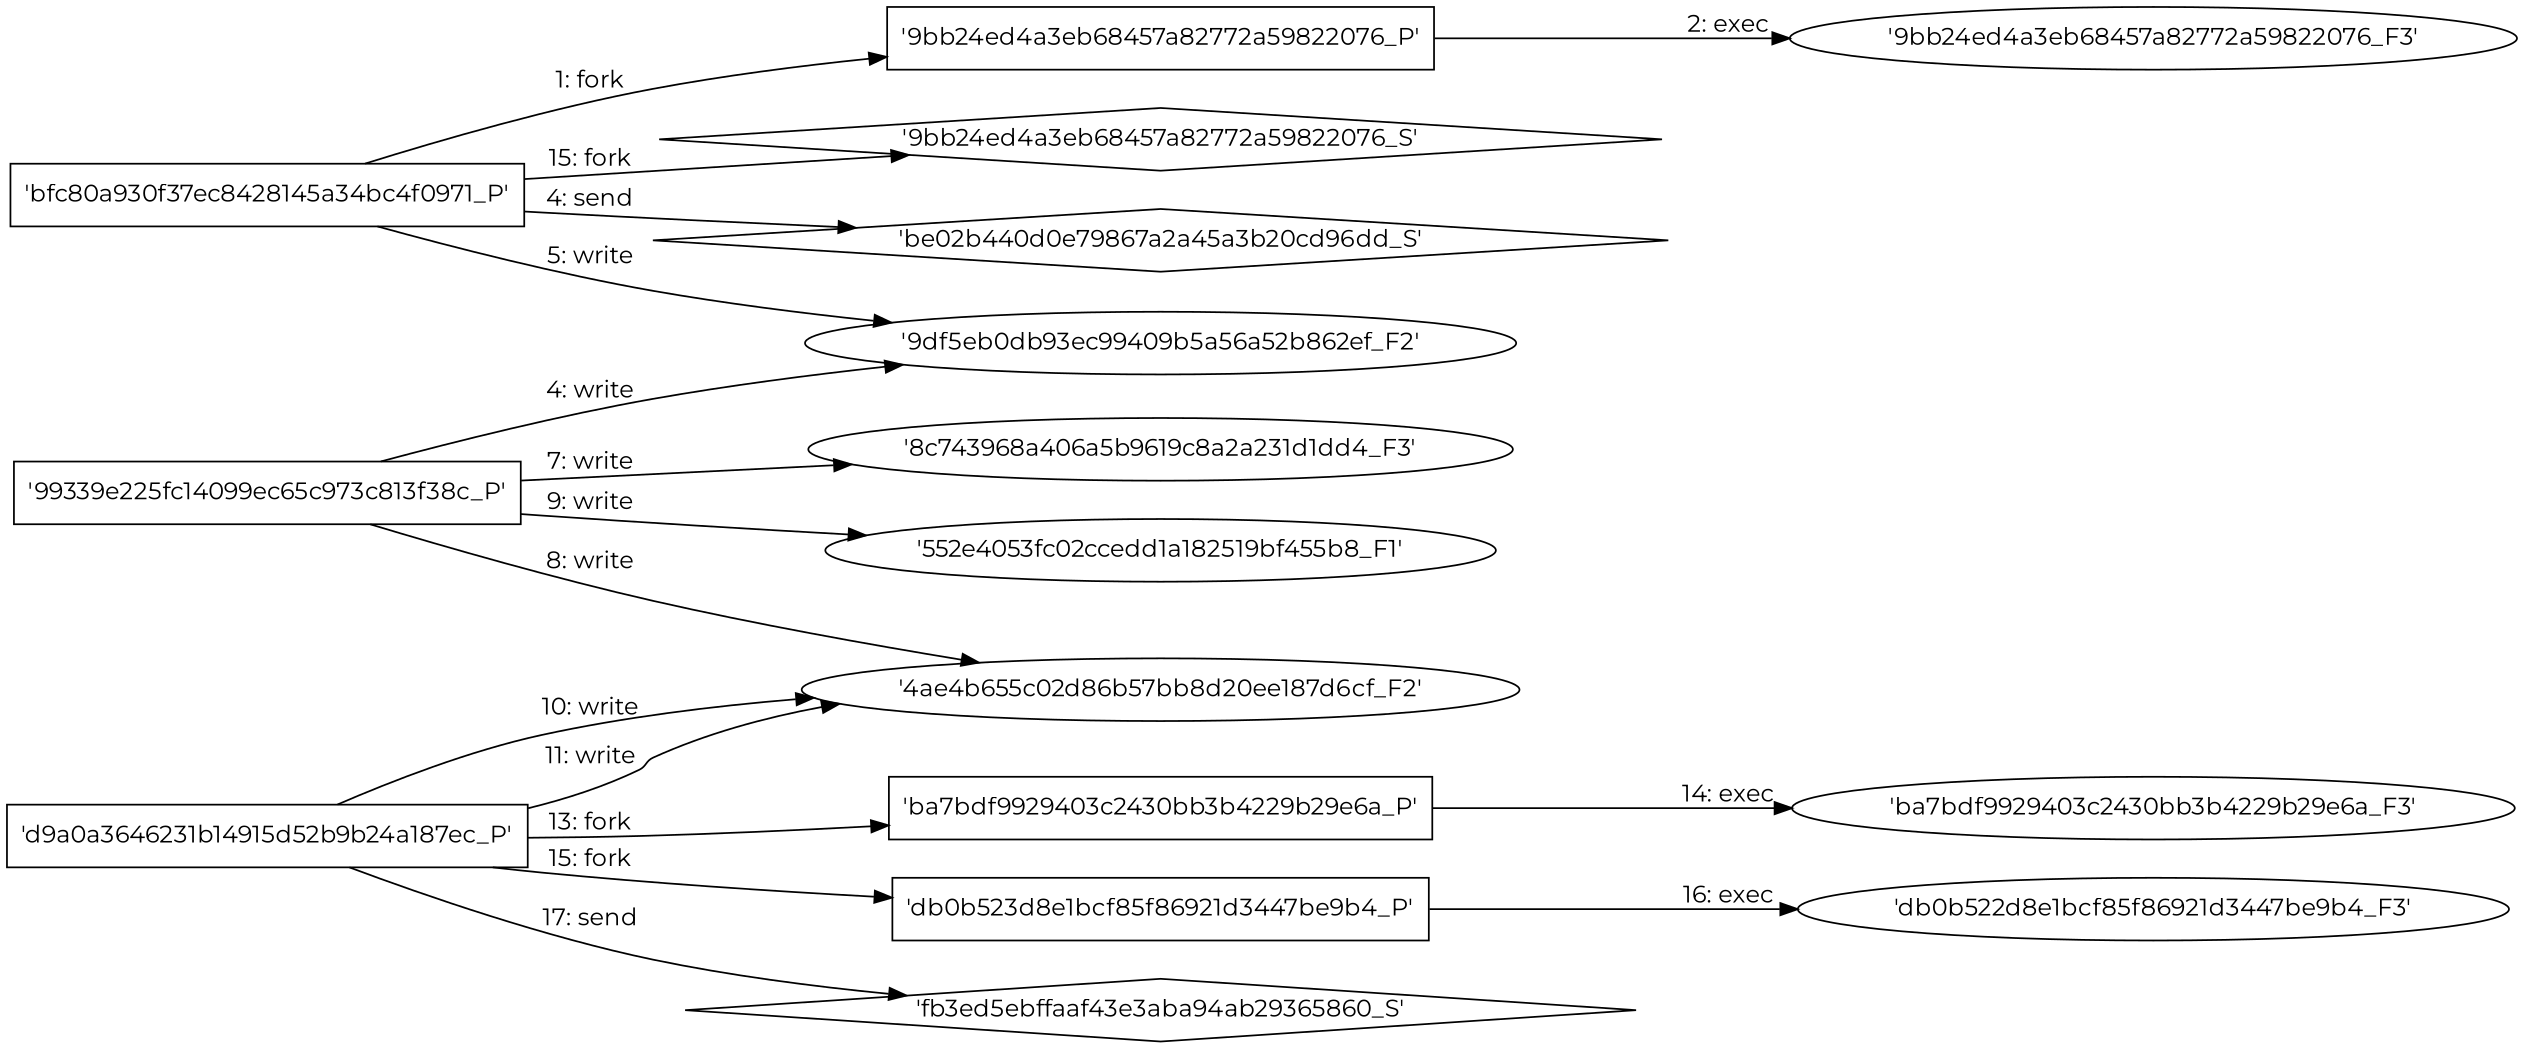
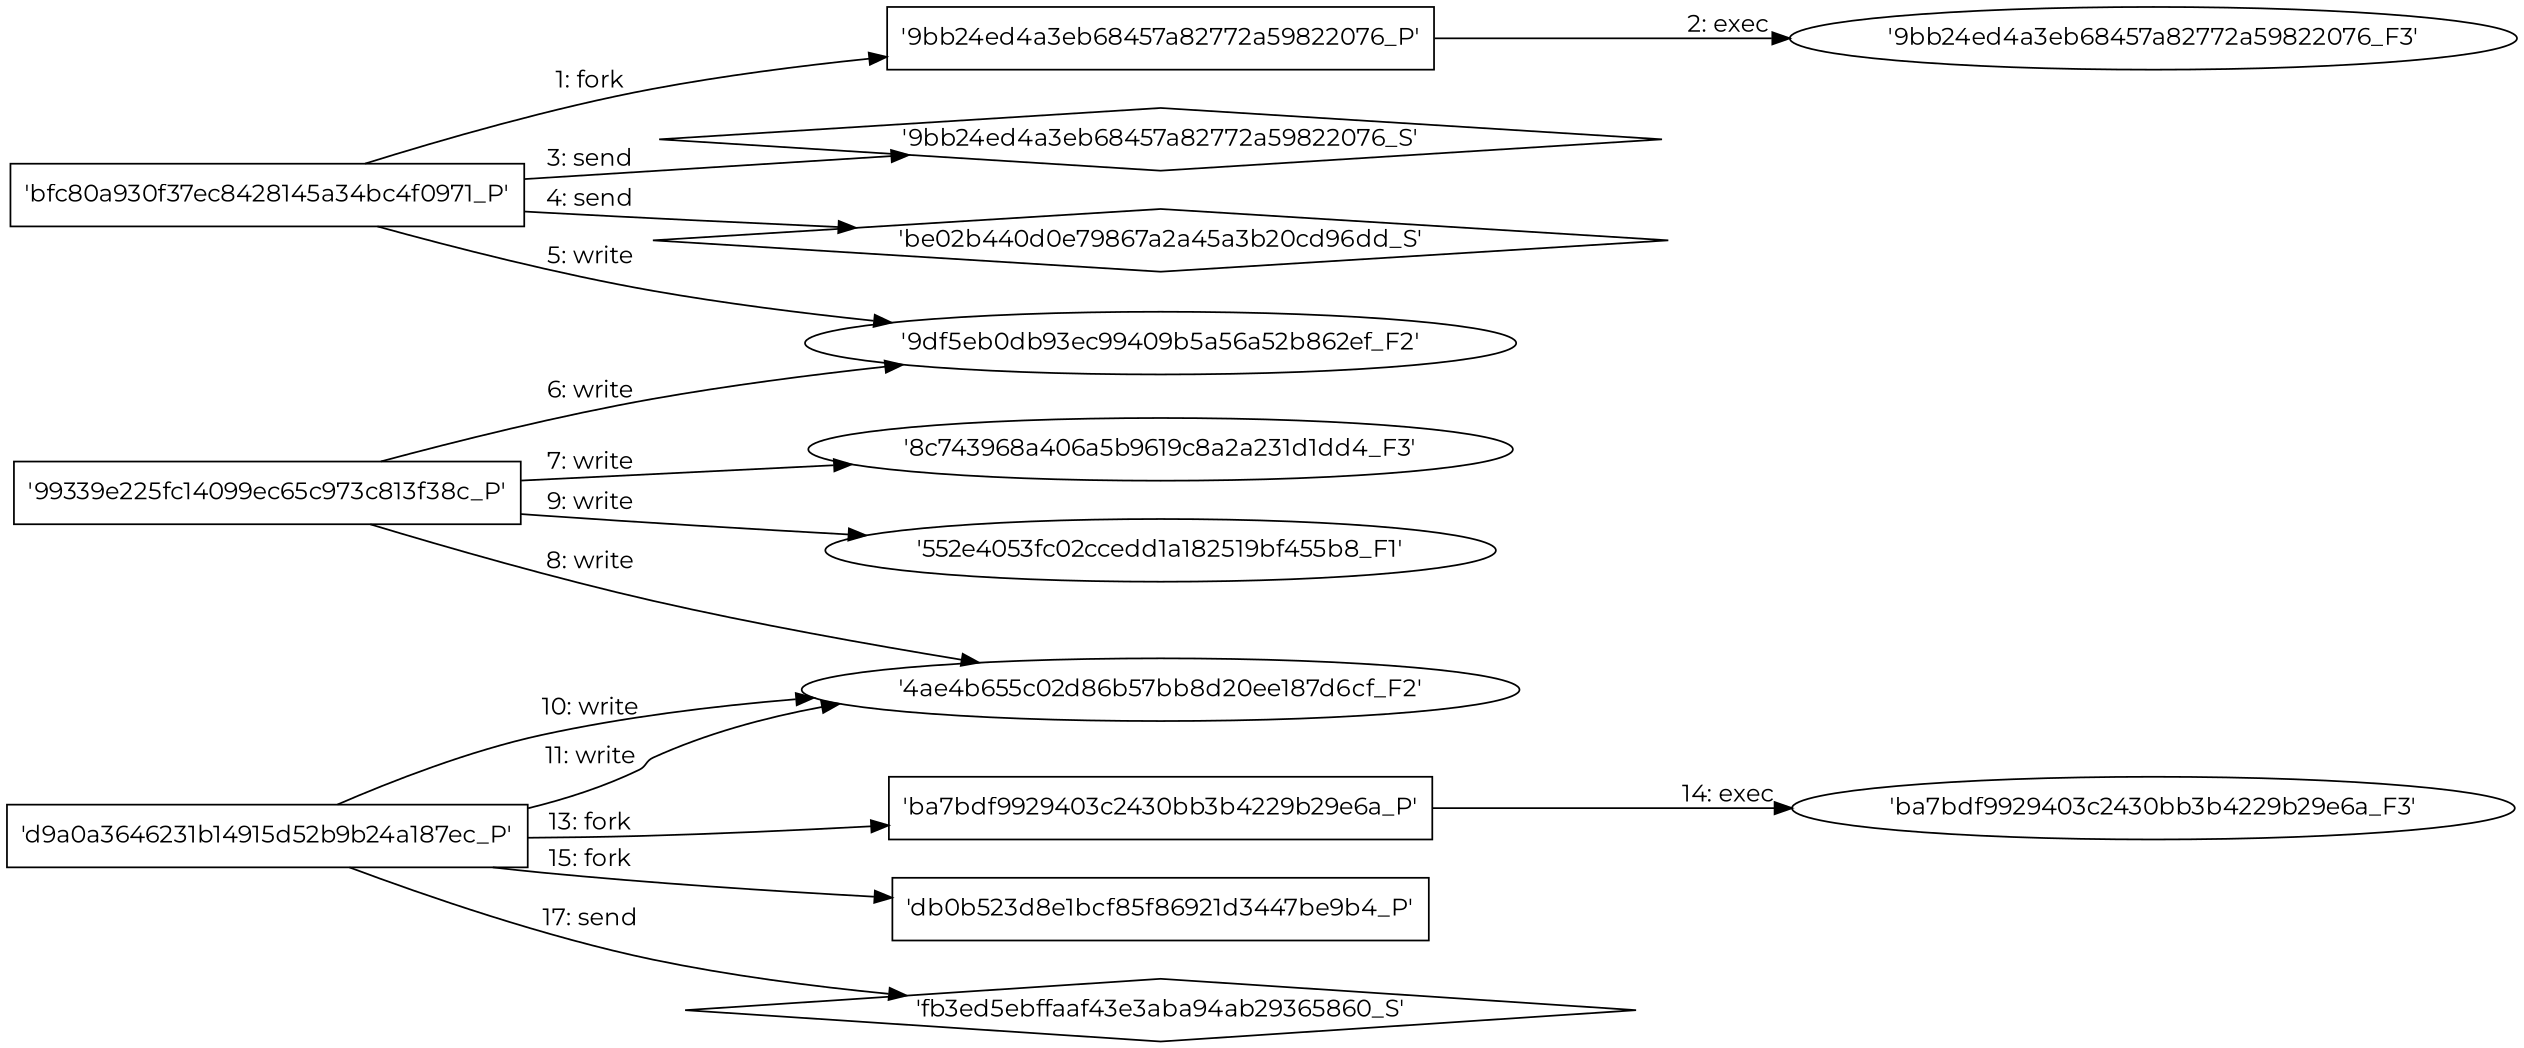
edge "'bfc80a930f37ec8428145a34bc4f0971_P'" -> "'9bb24ed4a3eb68457a82772a59822076_S'": label "15: fork" -> "3: send"
edge "'99339e225fc14099ec65c973c813f38c_P'" -> "'9df5eb0db93ec99409b5a56a52b862ef_F2'": label "4: write" -> "6: write"
node "'db0b522d8e1bcf85f86921d3447be9b4_F3'": removed
